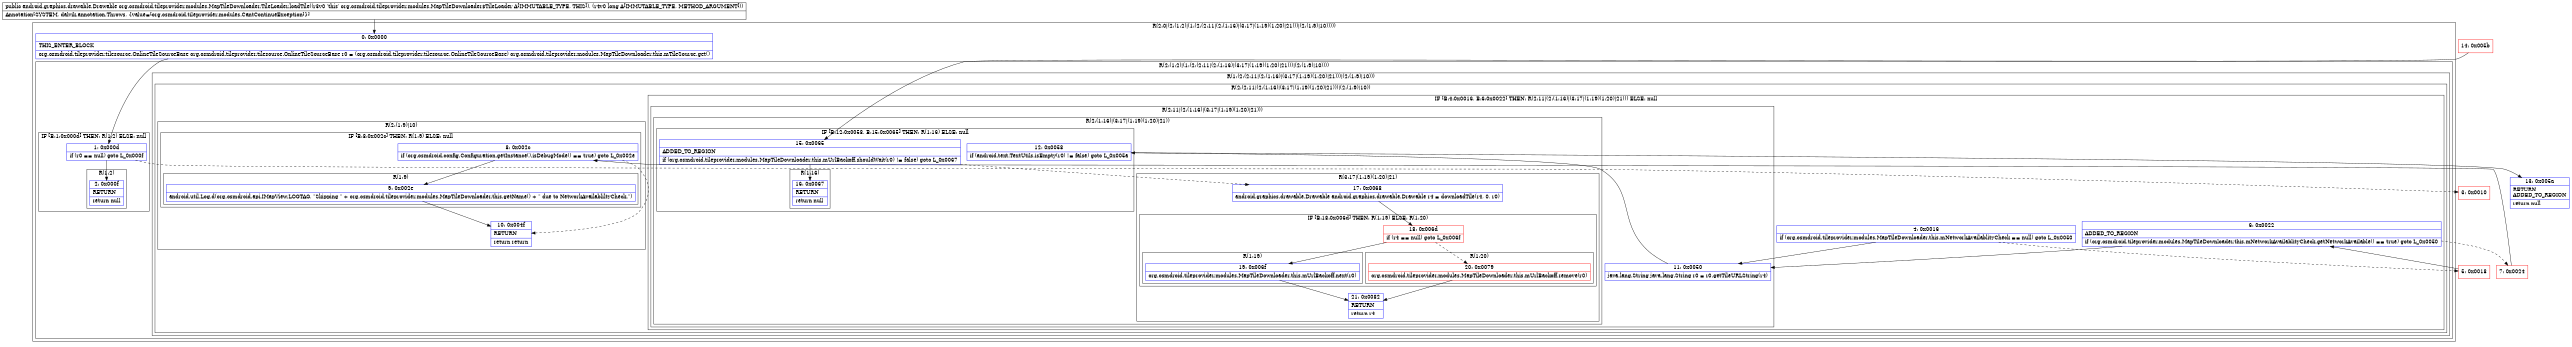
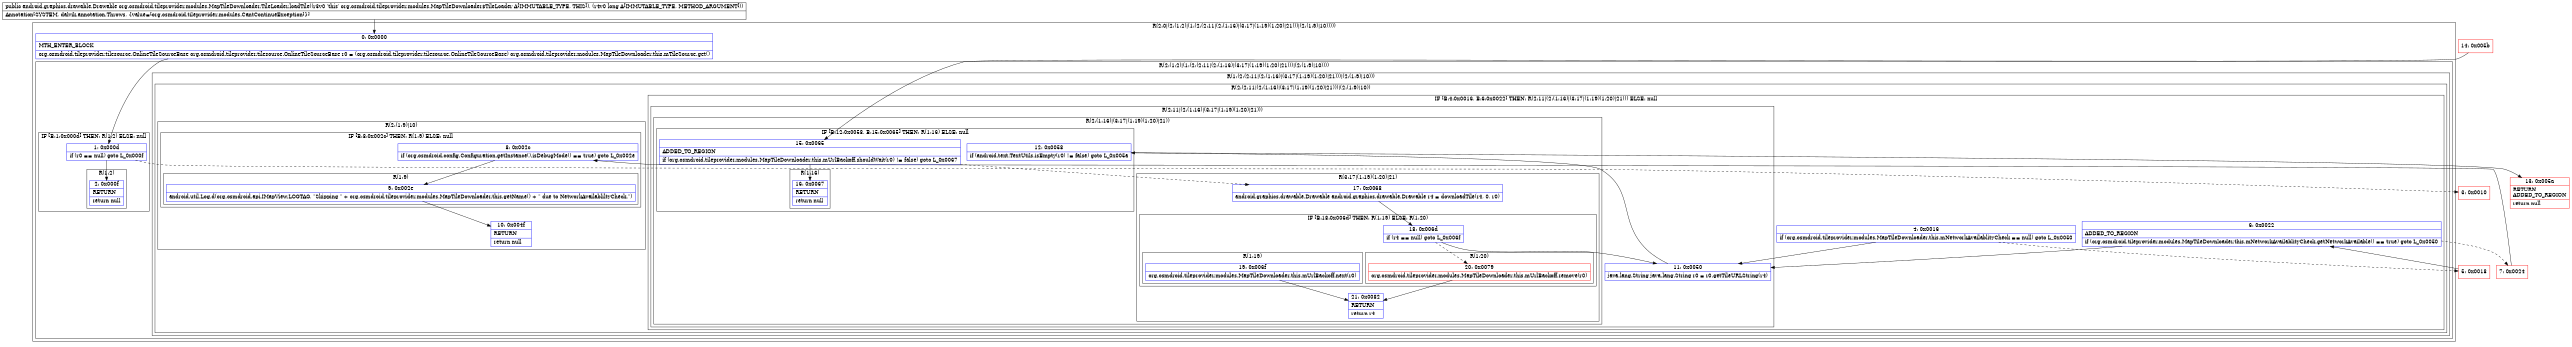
node "0: 0x0000": text "THIS_ENTER_BLOCK" -> "MTH_ENTER_BLOCK"
node "13: 0x005a": color blue -> red
edge "8: 0x002c" -> "10: 0x004f": removed
node "18: 0x006d": color red -> blue
node "10: 0x004f": text "return return" -> "return null"
edge "18: 0x006d" -> "19: 0x006f": now "18: 0x006d" -> "11: 0x0050"
